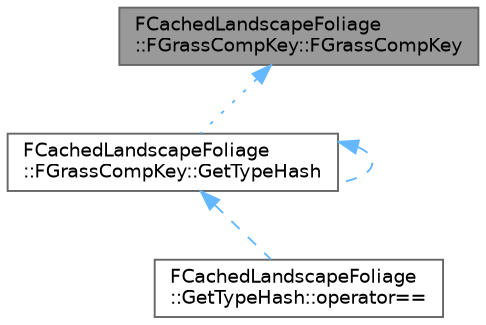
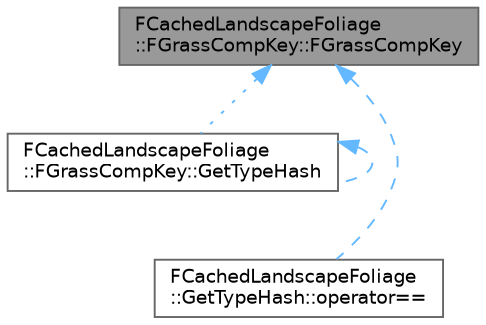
edge "FCachedLandscapeFoliage ::GetTypeHash::operator==" -> "FCachedLandscapeFoliage ::FGrassCompKey::GetTypeHash": now "FCachedLandscapeFoliage ::GetTypeHash::operator==" -> "FCachedLandscapeFoliage ::FGrassCompKey::FGrassCompKey"
